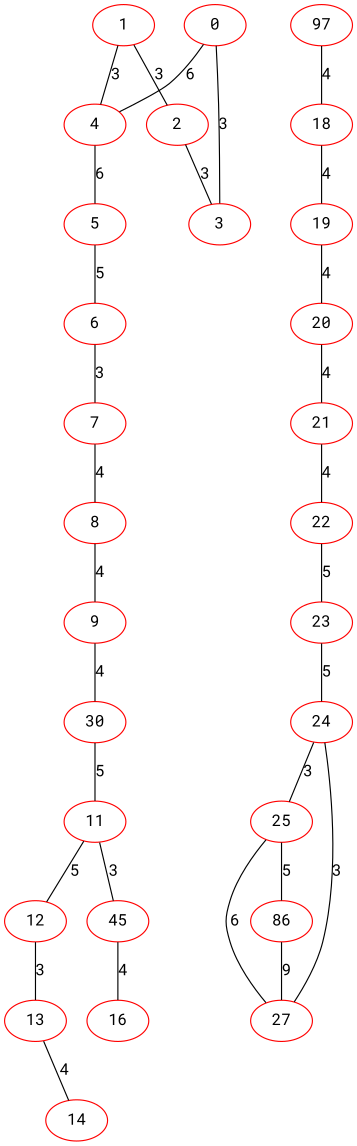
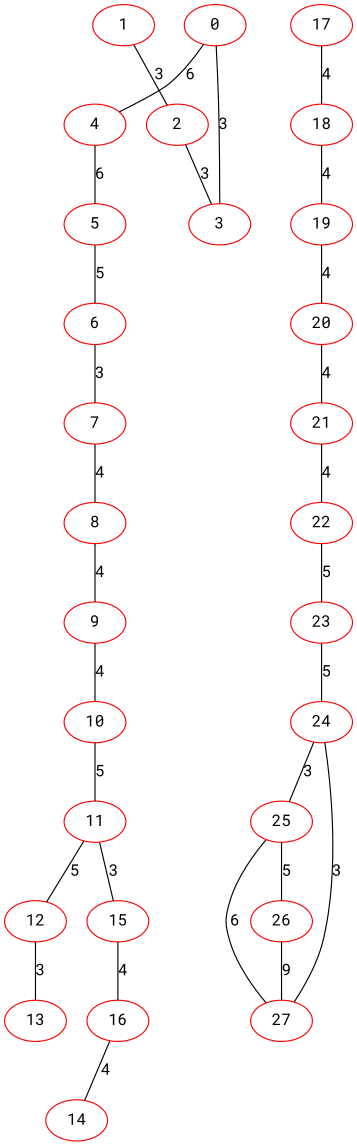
node "97": label "97" -> "17"
edge "1" -- "4": removed, label "3"
node "30": label "30" -> "10"
node "45": label "45" -> "15"
node "86": label "86" -> "26"
edge "13" -- "14": now "16" -- "14"
